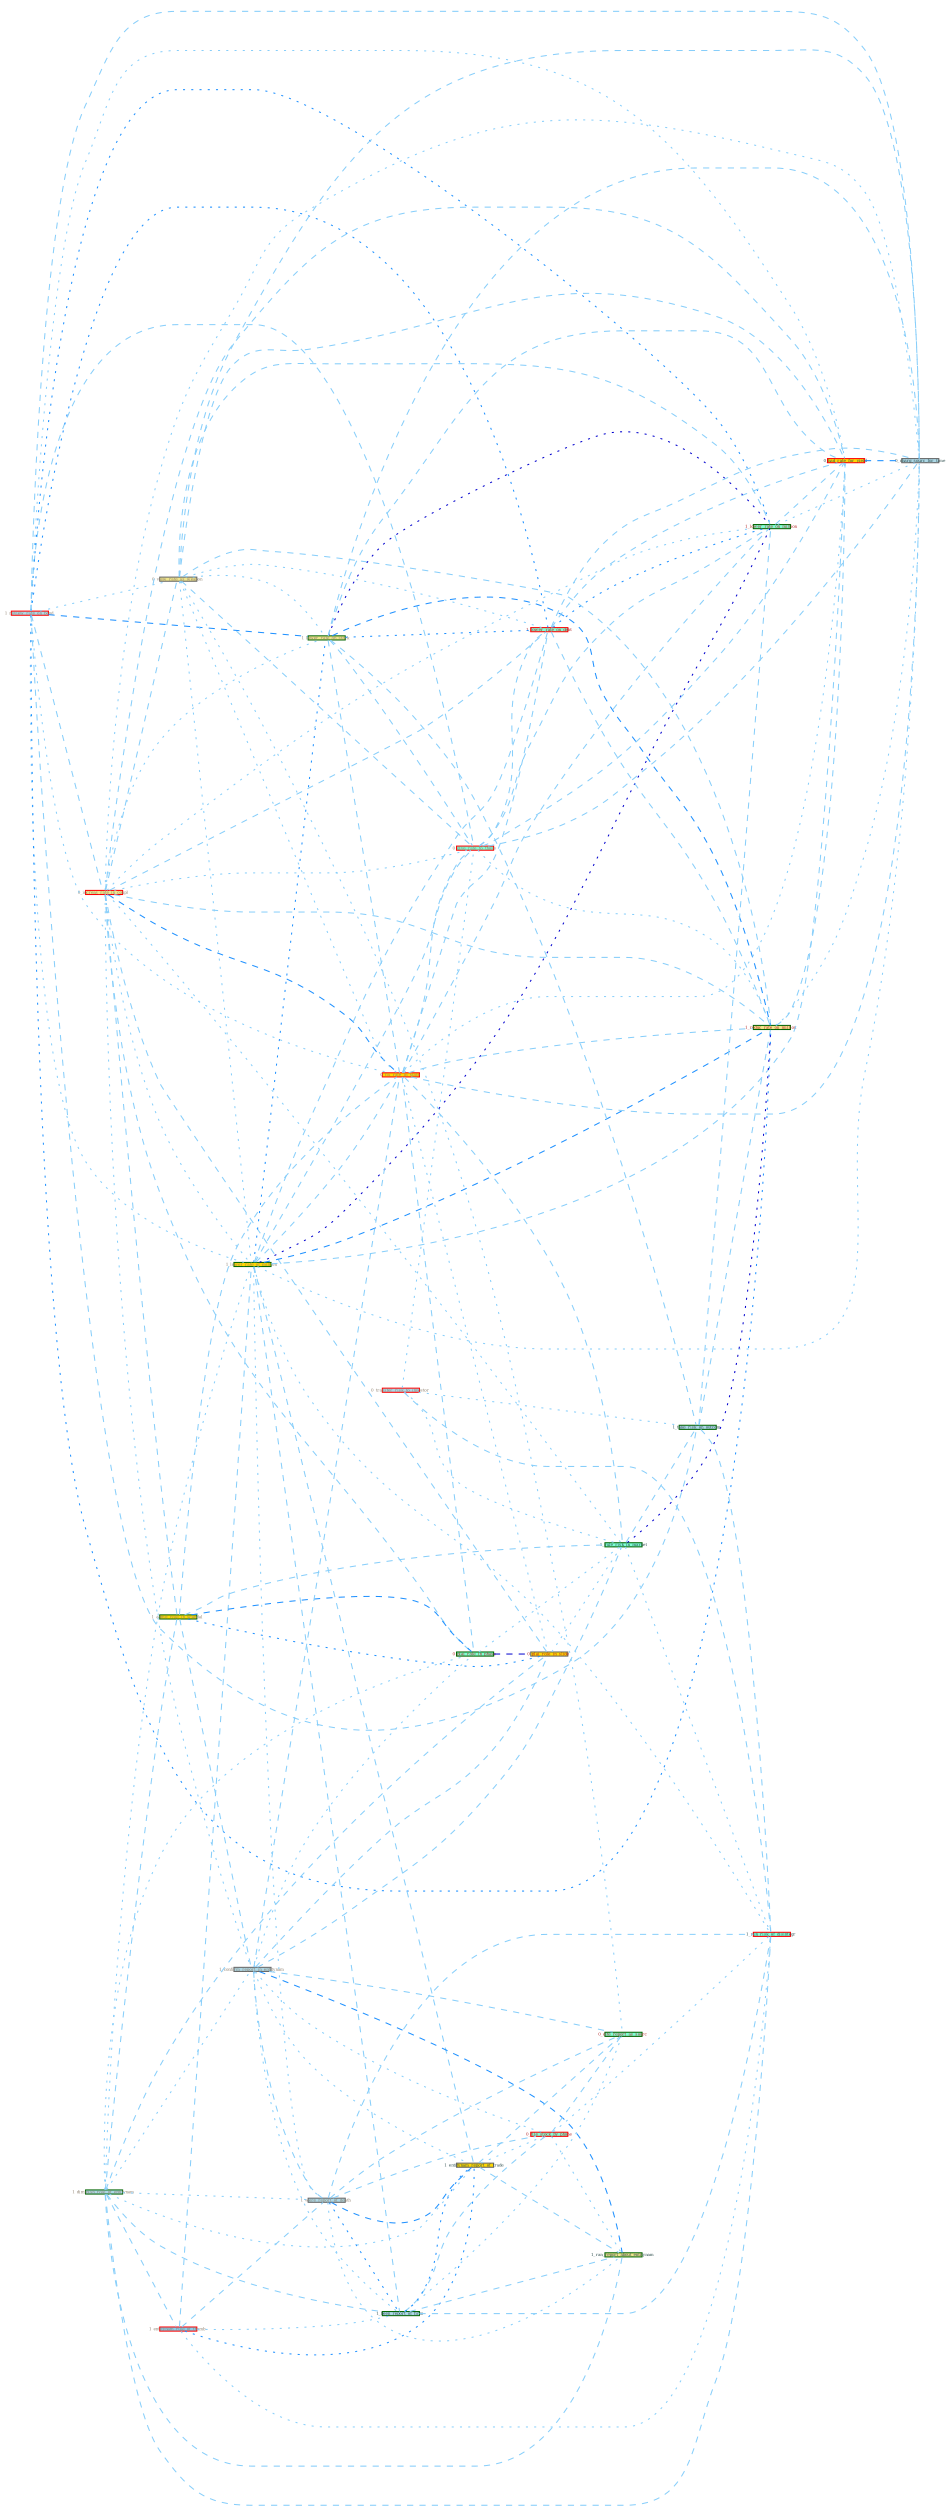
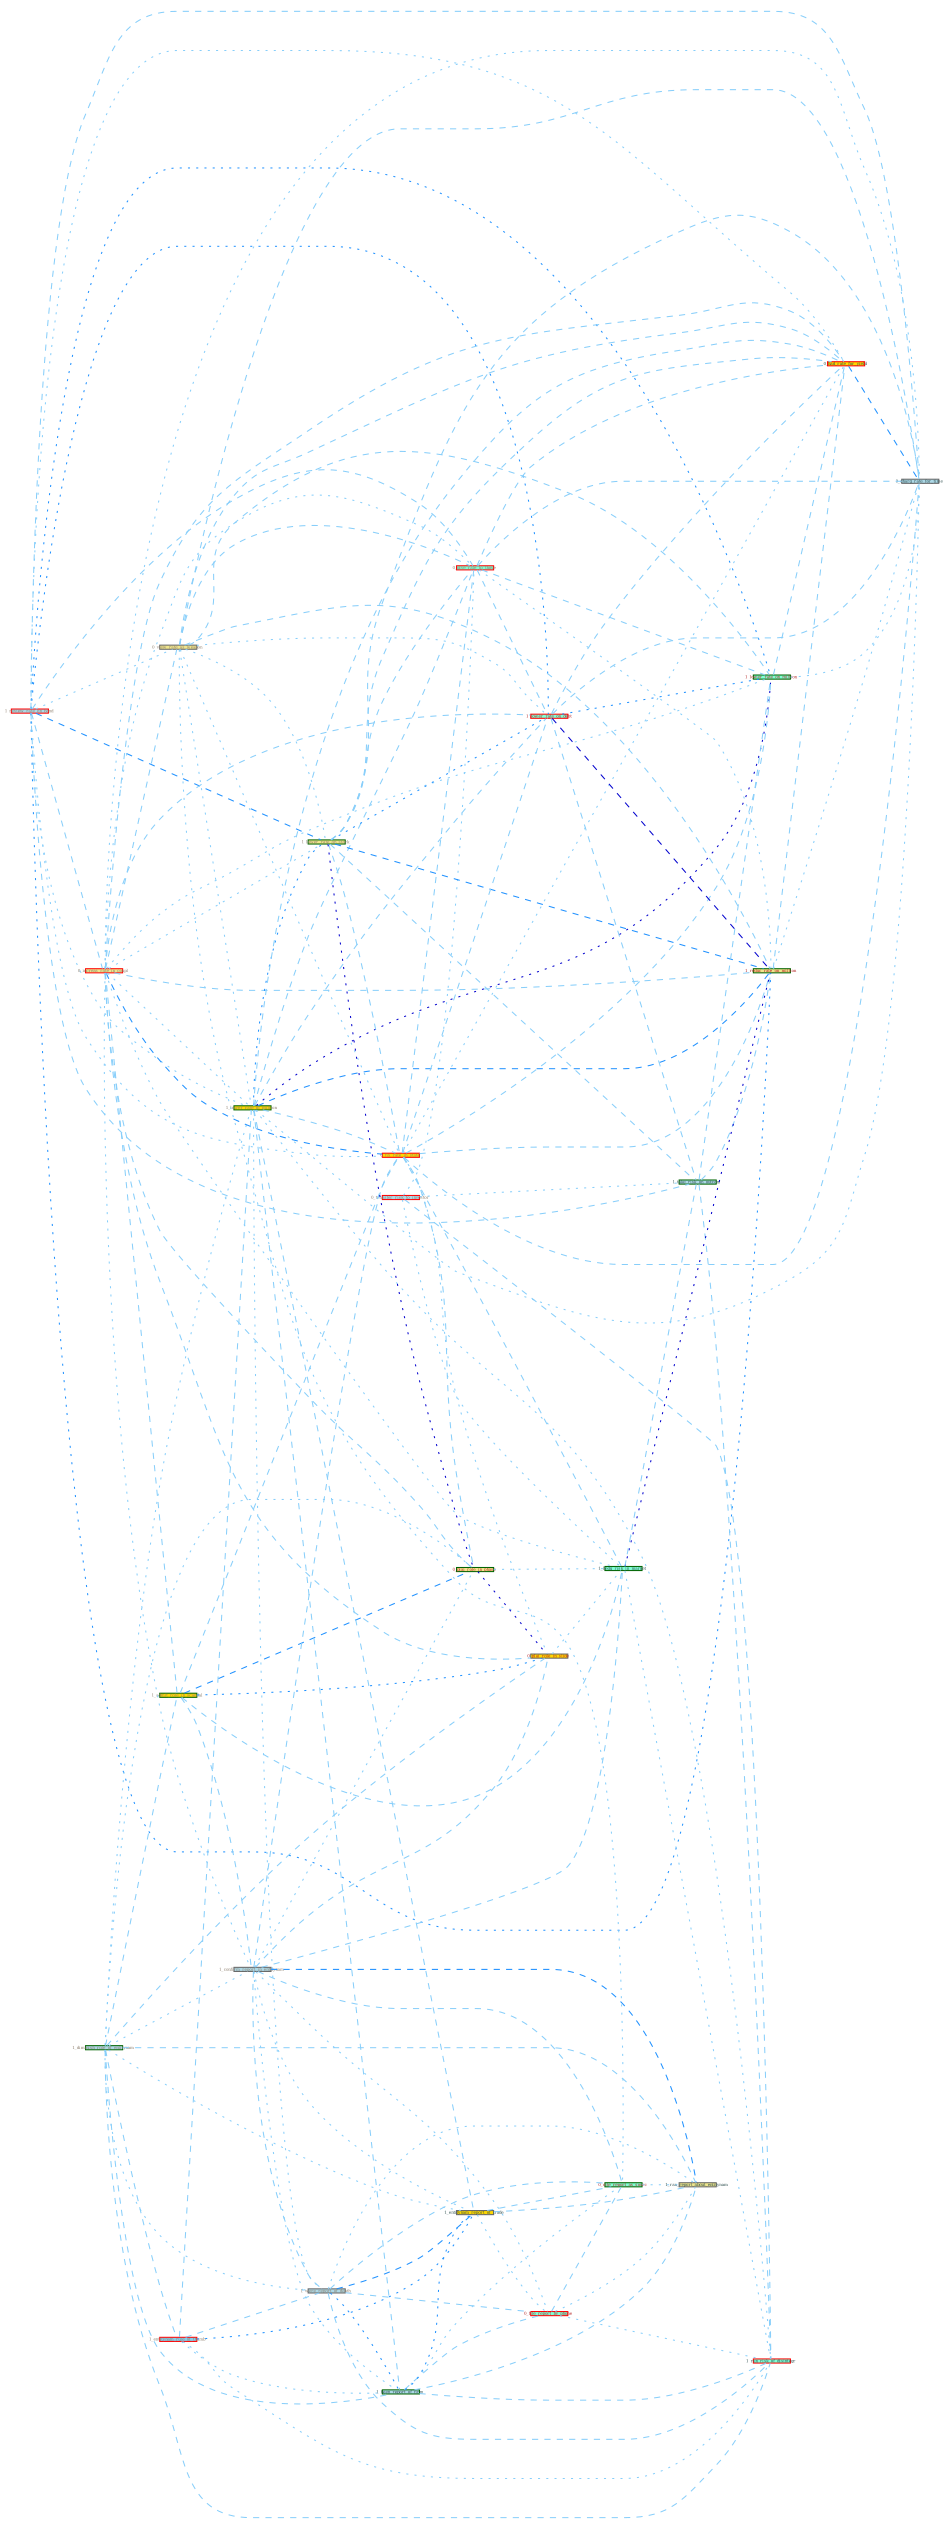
node "0_charg_sourc_for_time": label "0_charg_sourc_for_time" -> "0_charg_rate_for_time"
edge "1_lower_rate_on_million" -- "1_lower_rate_on_stock": now "0_plai_role_in_phase" -- "1_lower_rate_on_stock"
edge "1_lower_rate_on_debt" -- "1_reduc_rate_on_million": color #87cefa -> #0000cd
edge "1_lower_rate_on_debt" -- "1_take_risk_on_outcom": added
node "1_rule_risk_in_market": label "1_rule_risk_in_market" -> "1_hedg_risk_in_market"
node "0_plai_role_in_phase": fillcolor aquamarine -> khaki
edge "0_plai_role_in_phase" -- "0_plai_role_in_slide": style dashed -> dotted
node "0_file_stock_by_phone": label "0_file_stock_by_phone" -> "0_file_report_by_phone"
edge "0_cite_report_as_sourc" -- "1_ran_report_about_entitynam": added
node "1_ran_report_about_entitynam": color darkgreen -> gray40
